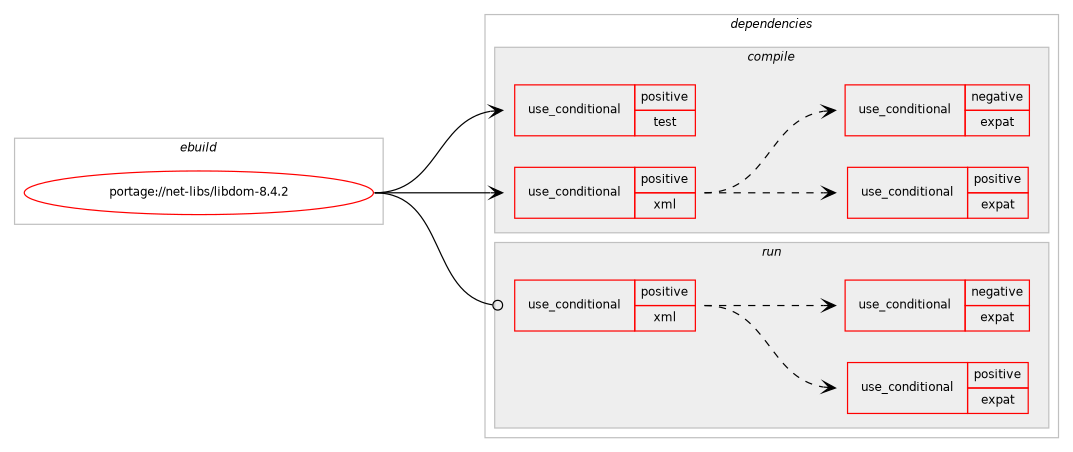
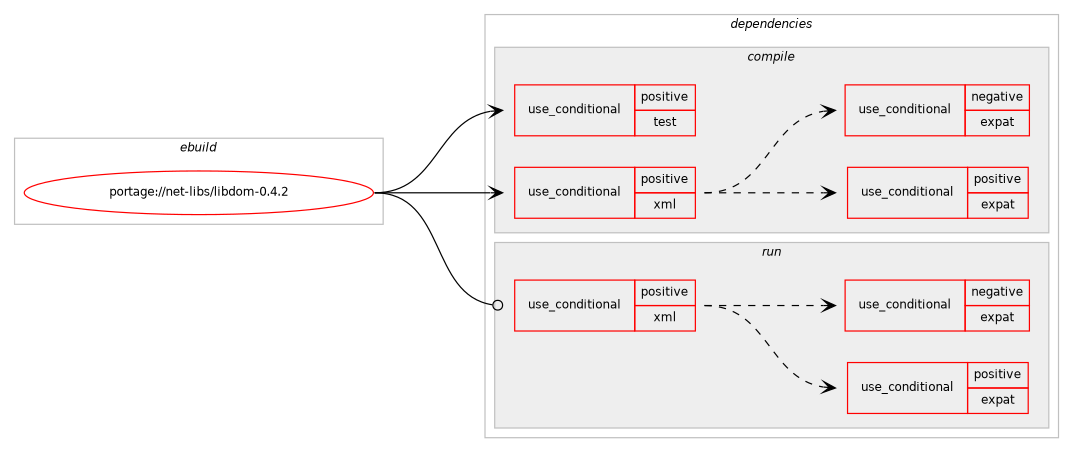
node "portage://net-libs/libdom-8.4.2": label "portage://net-libs/libdom-8.4.2" -> "portage://net-libs/libdom-0.4.2"
